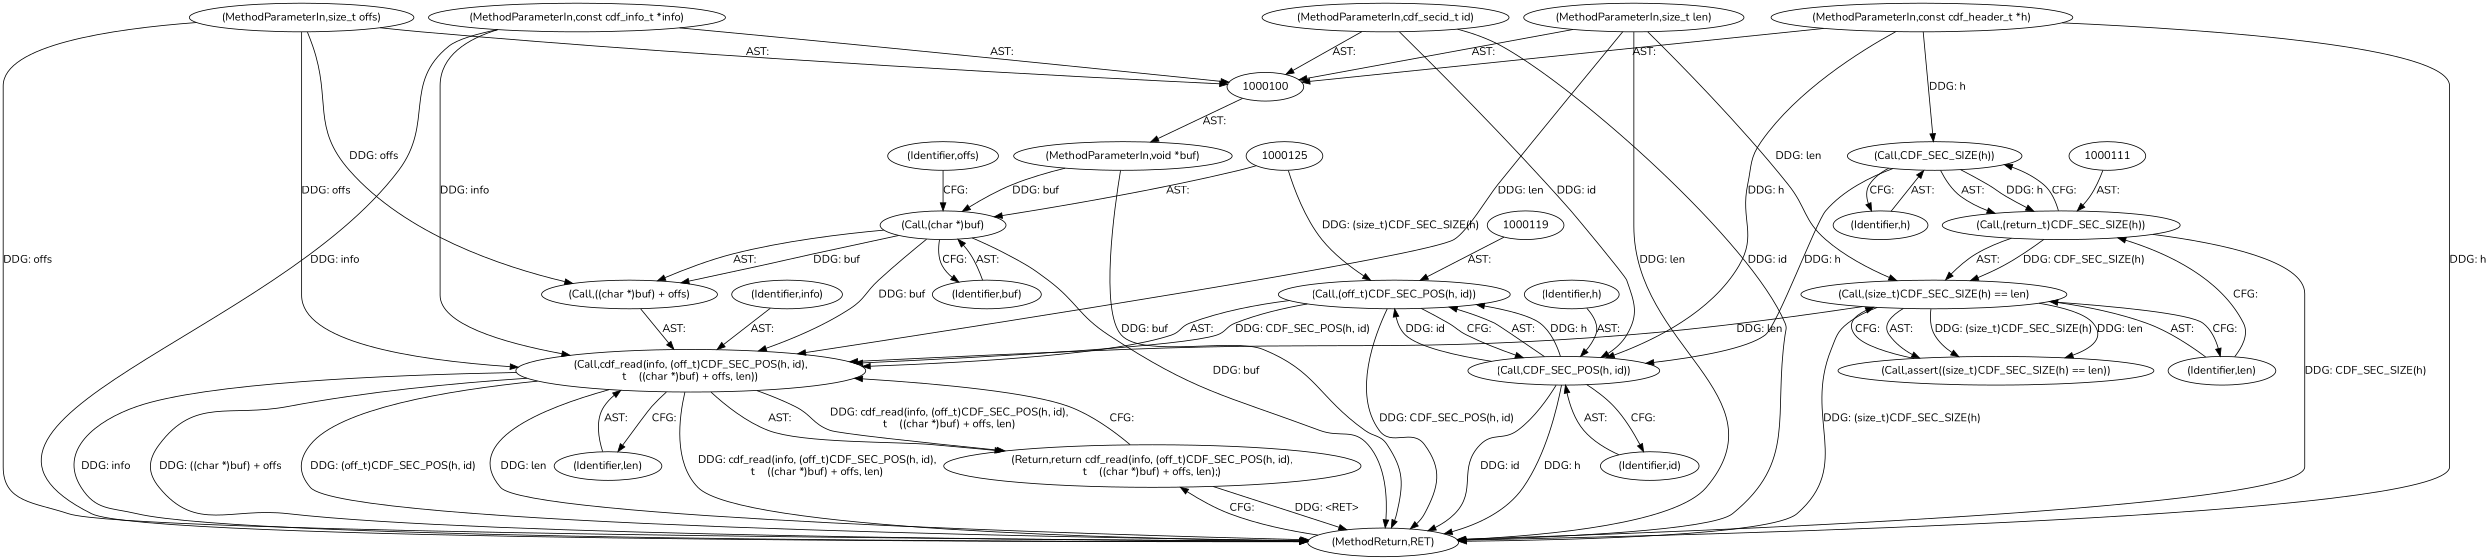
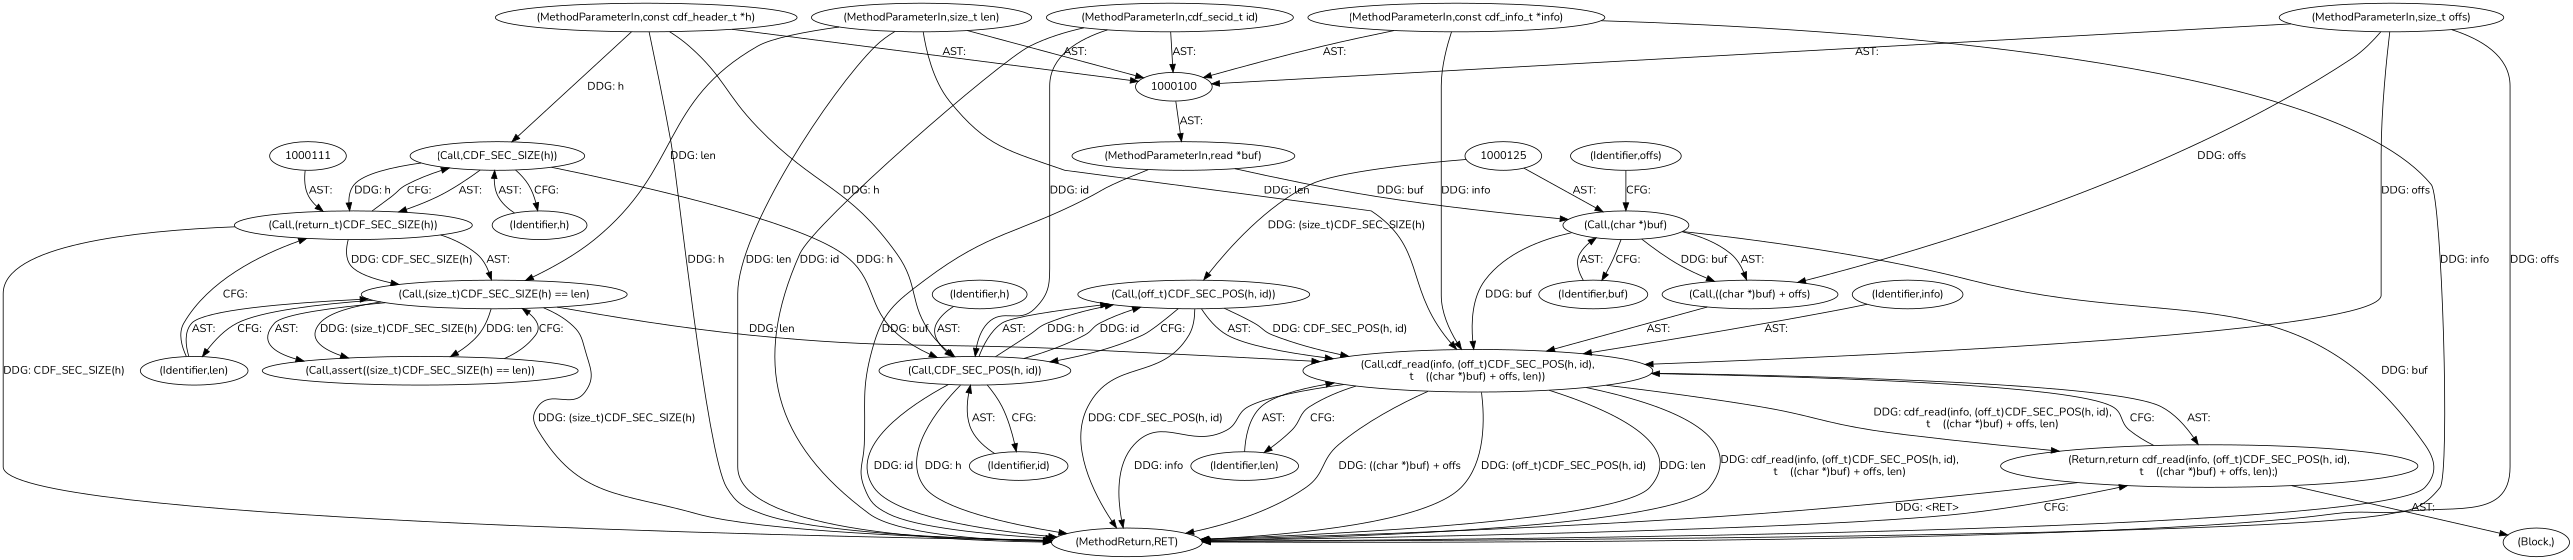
node "(MethodParameterIn,void *buf)": label "(MethodParameterIn,void *buf)" -> "(MethodParameterIn,read *buf)"
node "1000119": removed
node "(Block,)": added
